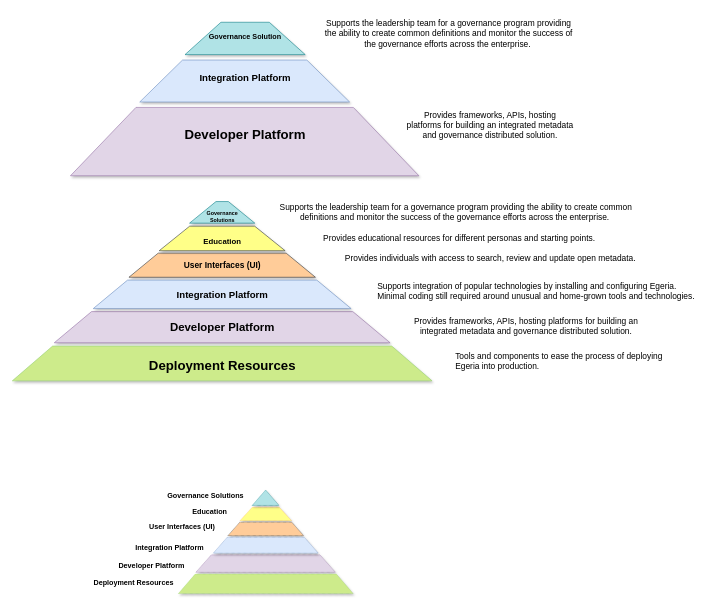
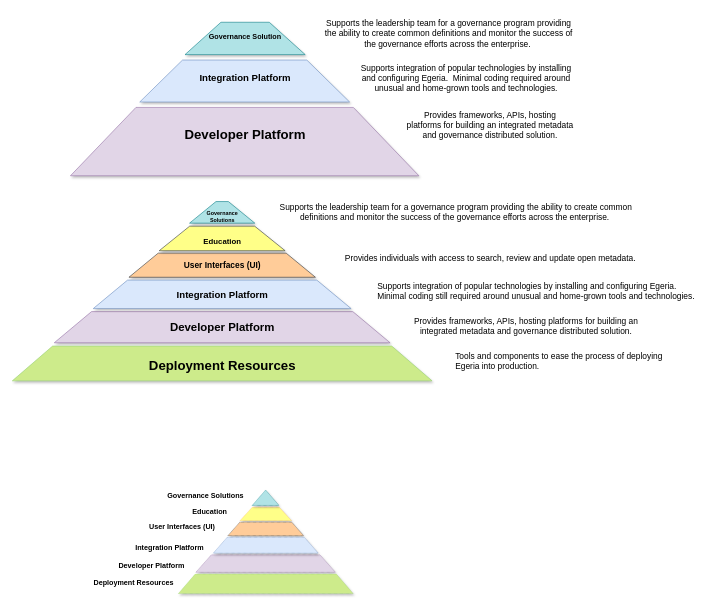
node "Supports integration of popular technologies by installing and configuring Egeria. Minimal coding required around unusual and home-grown tools and technologies.": added
node "Provides educational resources for different personas and starting points.": removed
